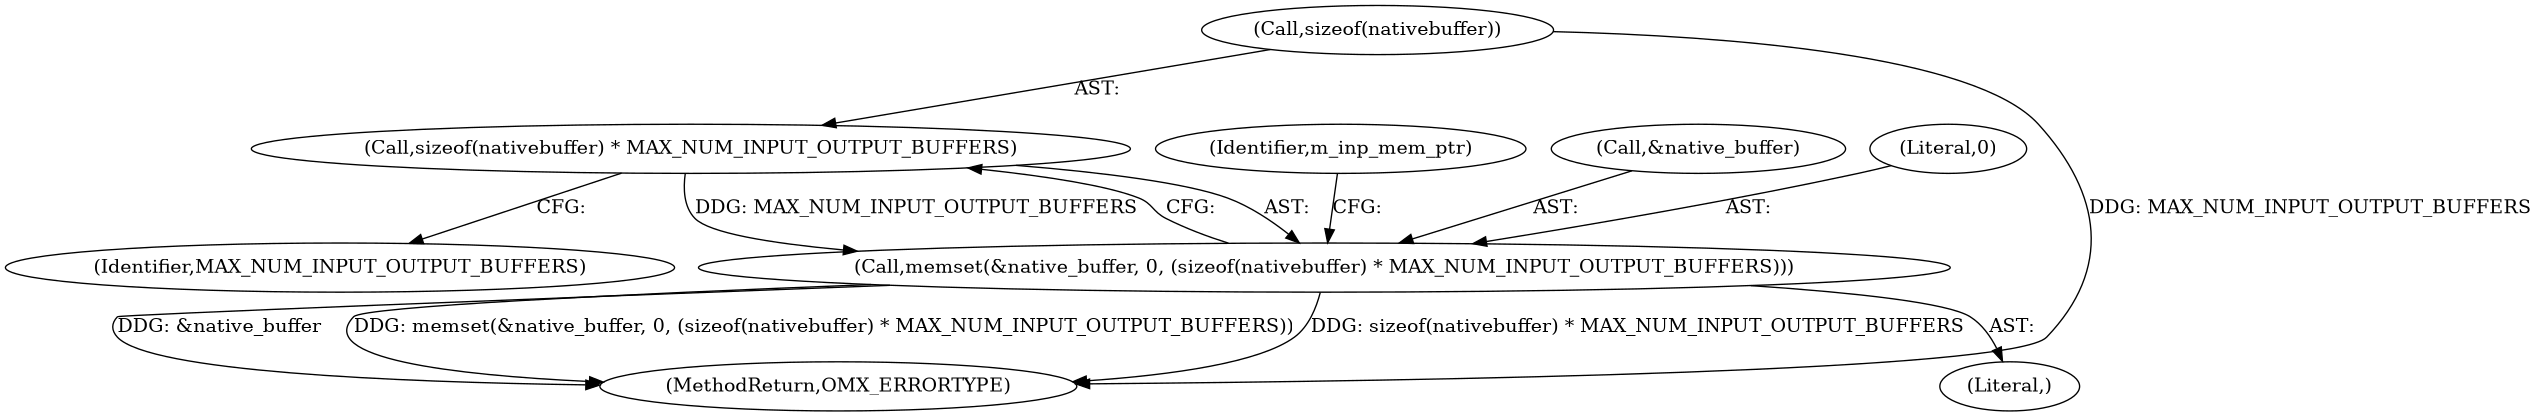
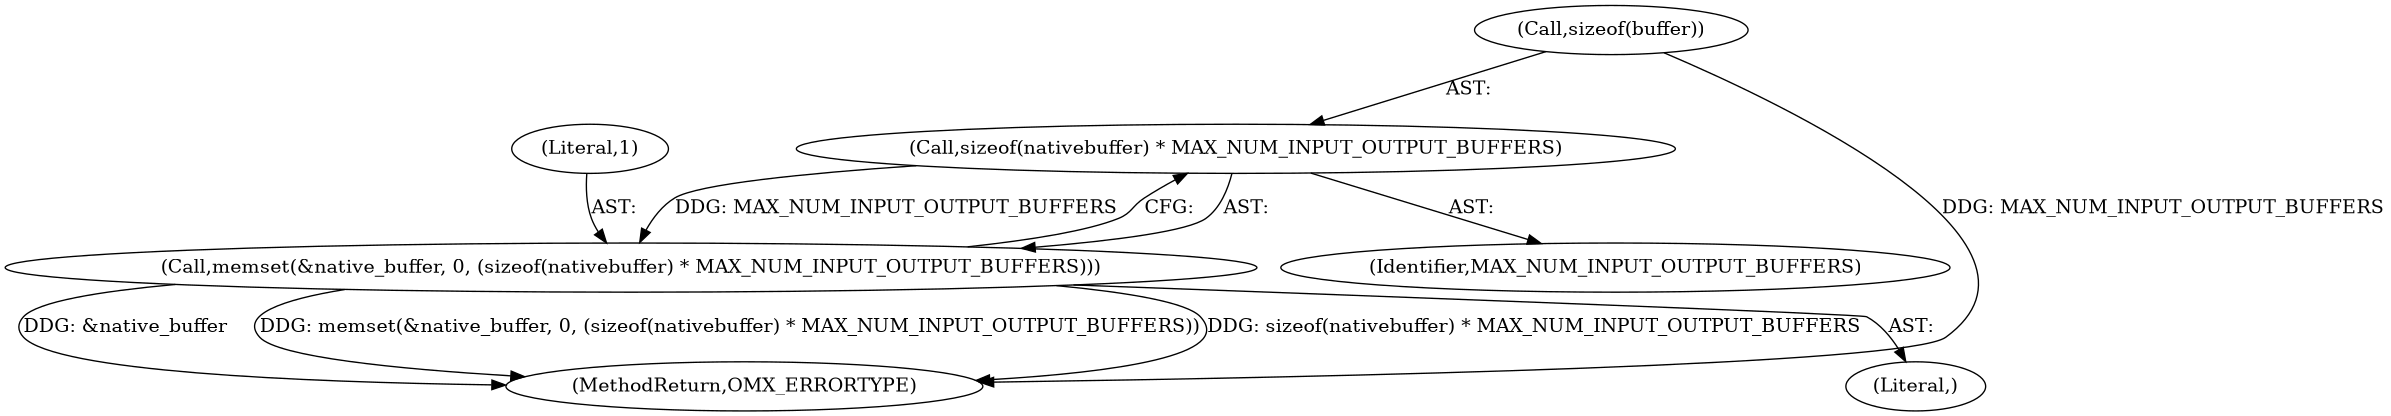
node "(Call,sizeof(nativebuffer))": label "(Call,sizeof(nativebuffer))" -> "(Call,sizeof(buffer))"
node "(Identifier,m_inp_mem_ptr)": removed
node "(Call,&native_buffer)": removed
node "(Literal,0)": label "(Literal,0)" -> "(Literal,1)"
edge "(Call,sizeof(nativebuffer) * MAX_NUM_INPUT_OUTPUT_BUFFERS)" -> "(Identifier,MAX_NUM_INPUT_OUTPUT_BUFFERS)": label "CFG: " -> "AST: "
